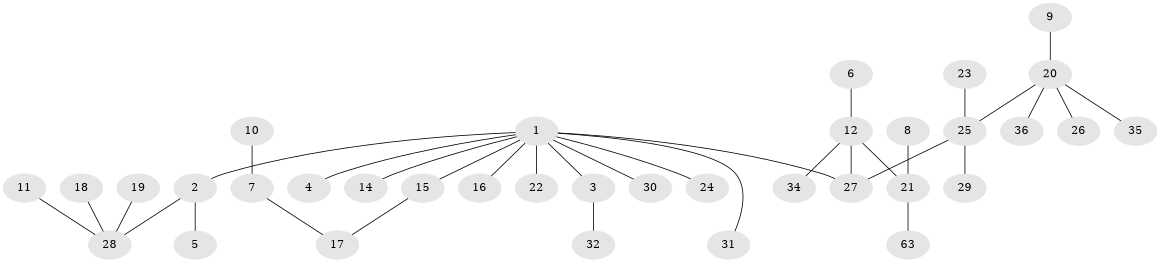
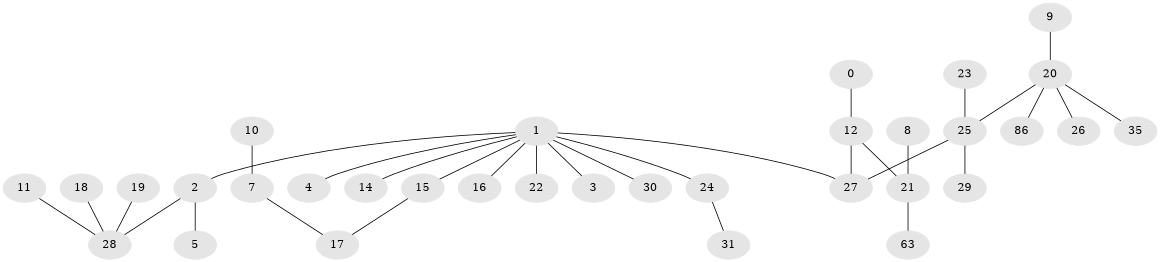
node "6": label "6" -> "0"
node "36": label "36" -> "86"
edge "1" -- "31": now "24" -- "31"
node "34": removed
node "32": removed
